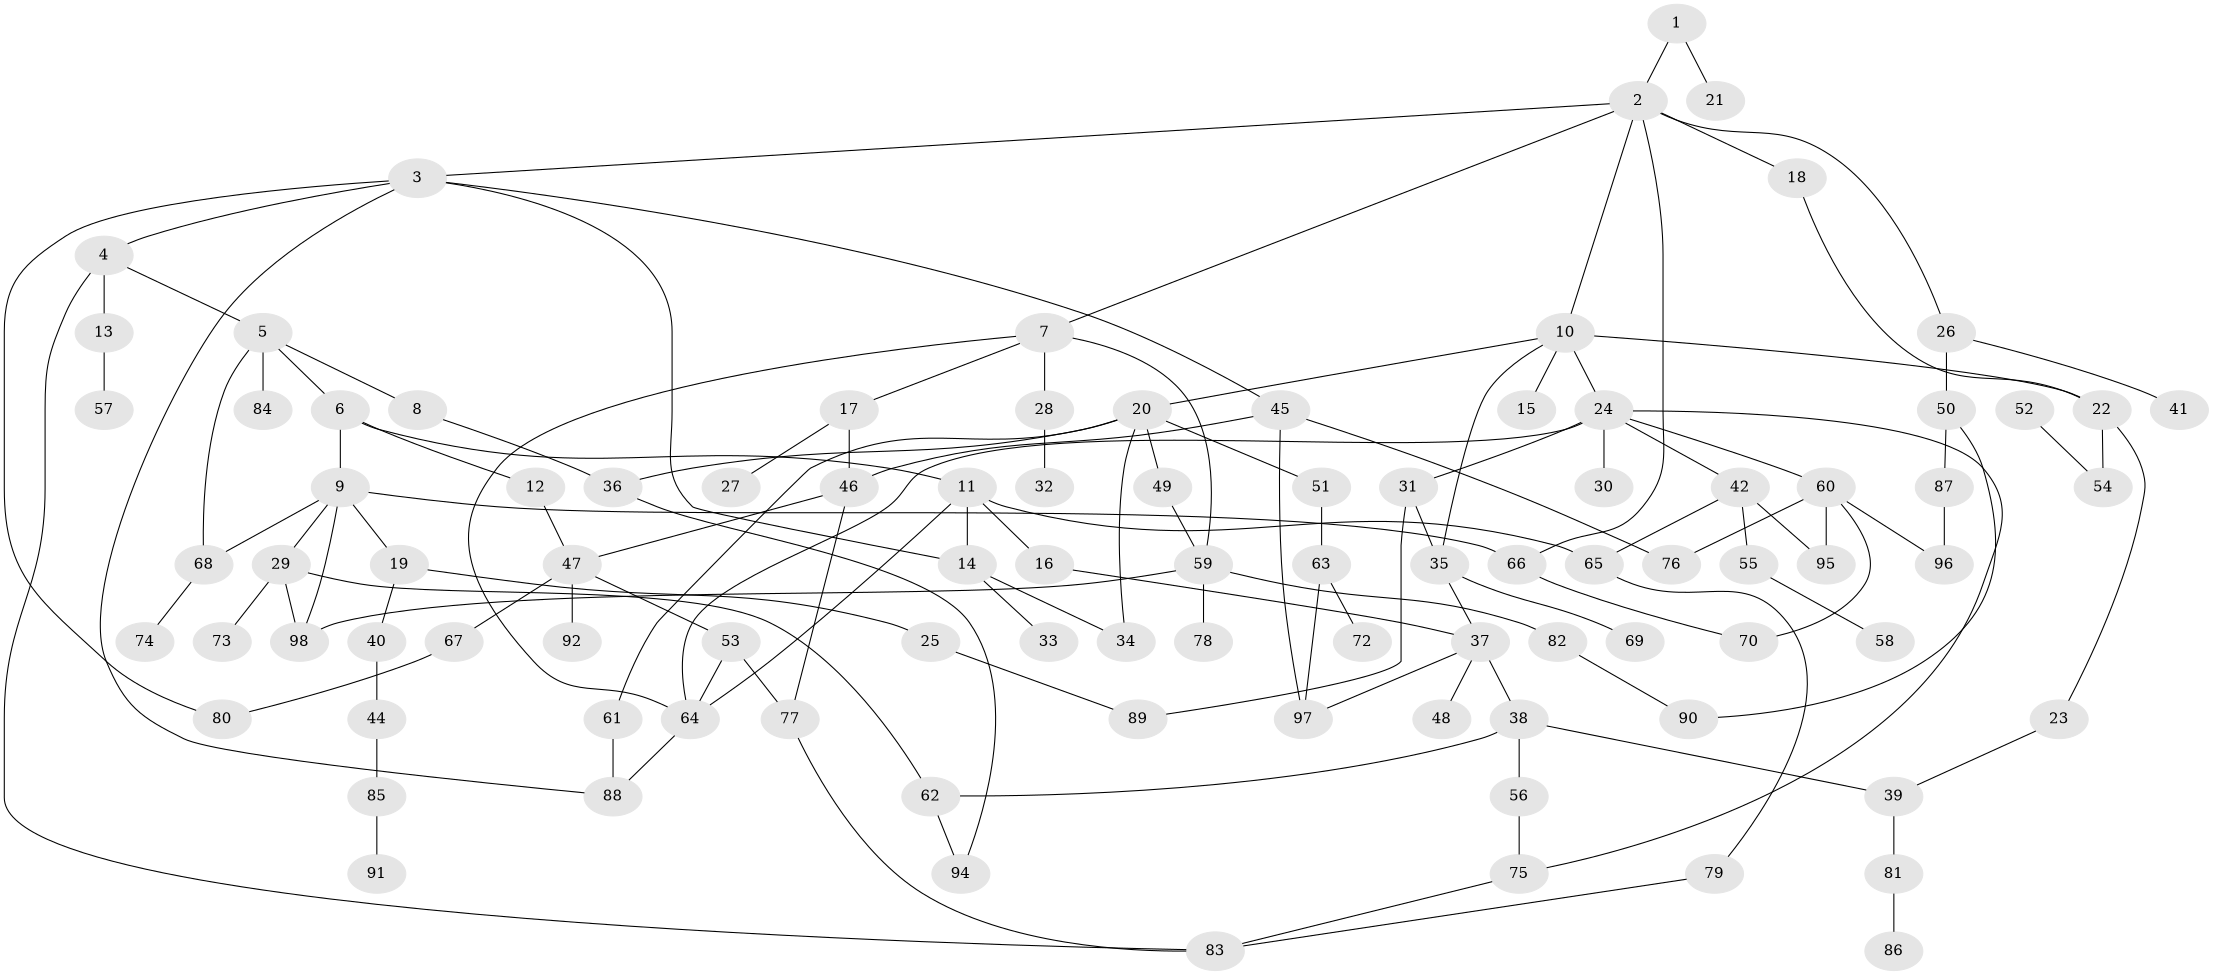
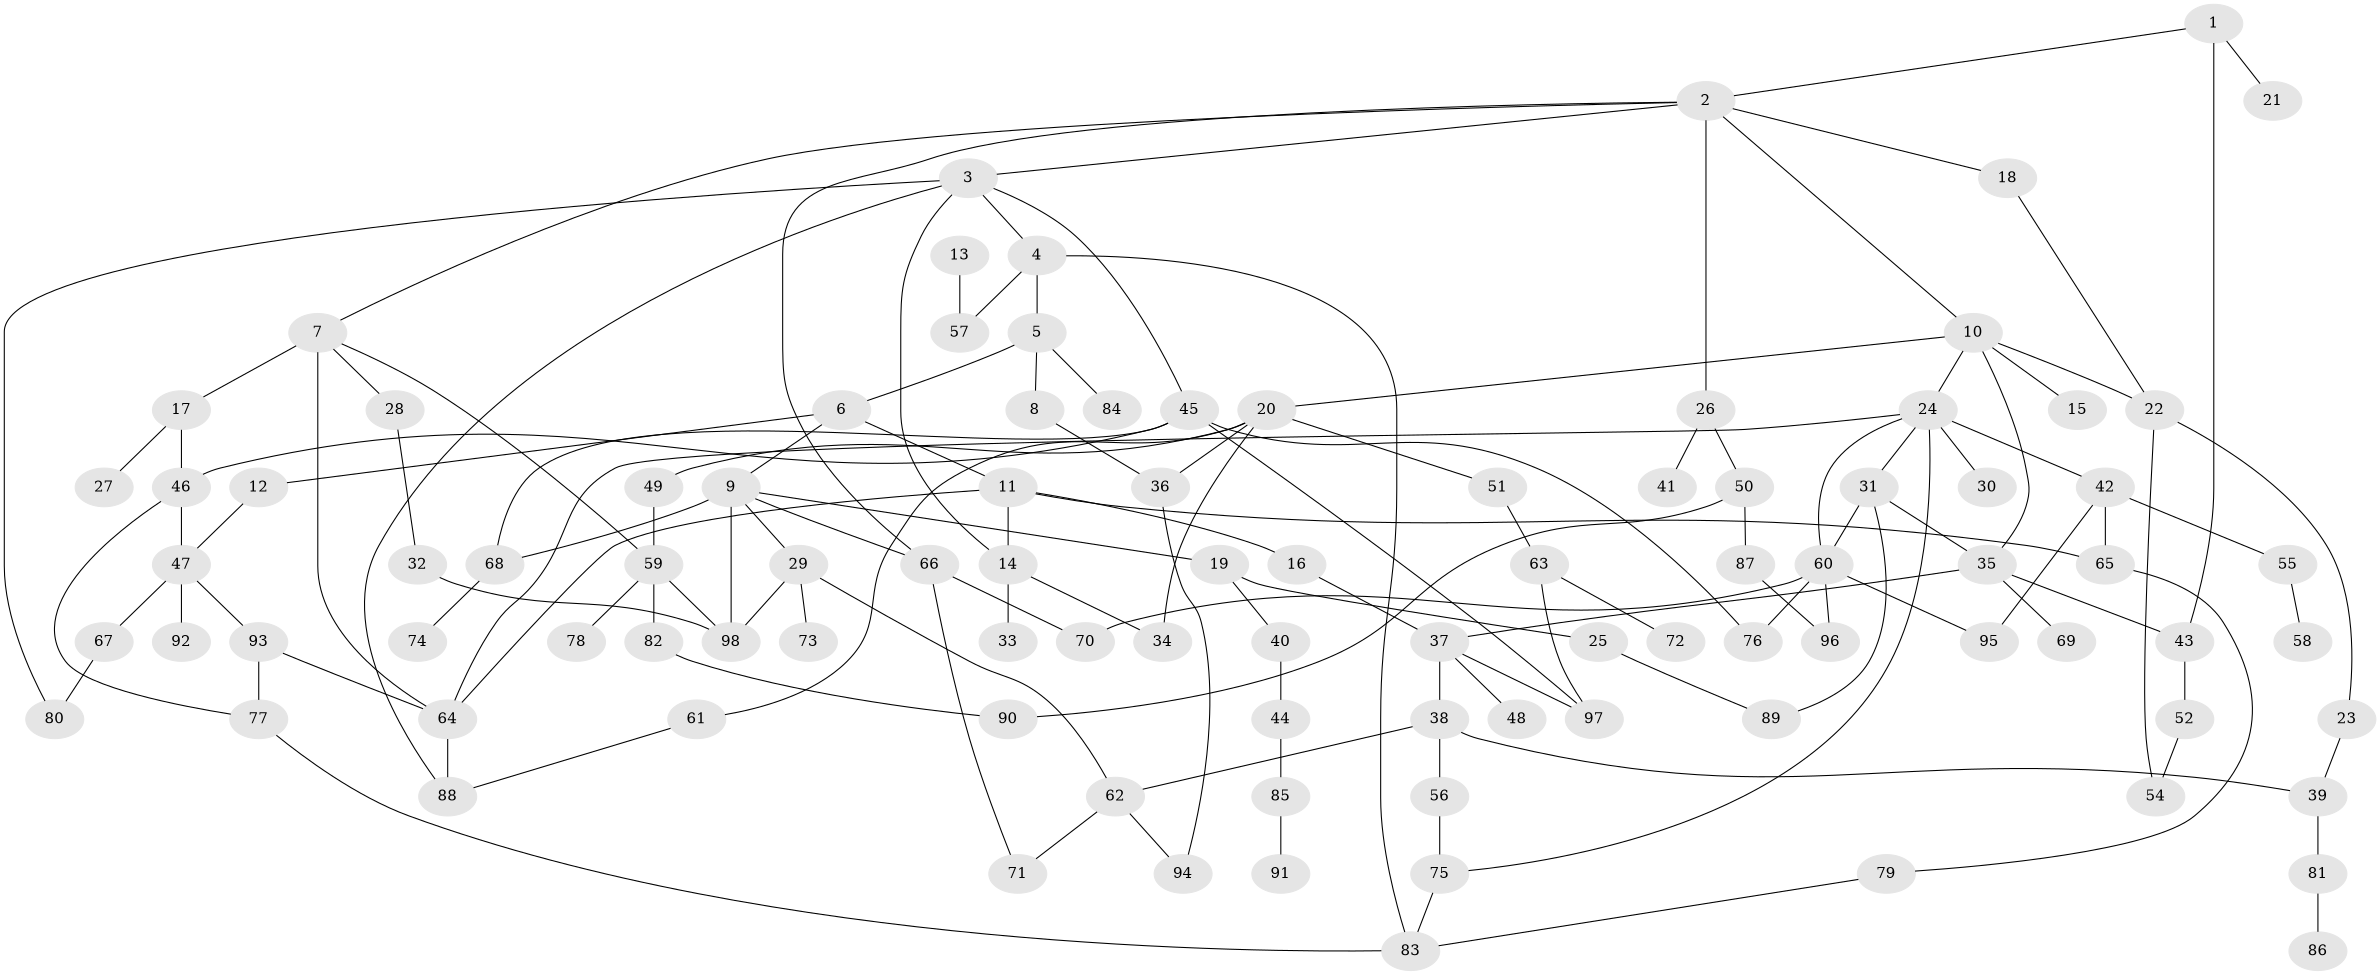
edge "4" -- "13": now "4" -- "57"
edge "5" -- "68": now "45" -- "68"
edge "31" -- "60": added
edge "32" -- "98": added
node "53": label "53" -> "93"
node "43": added
node "71": added
